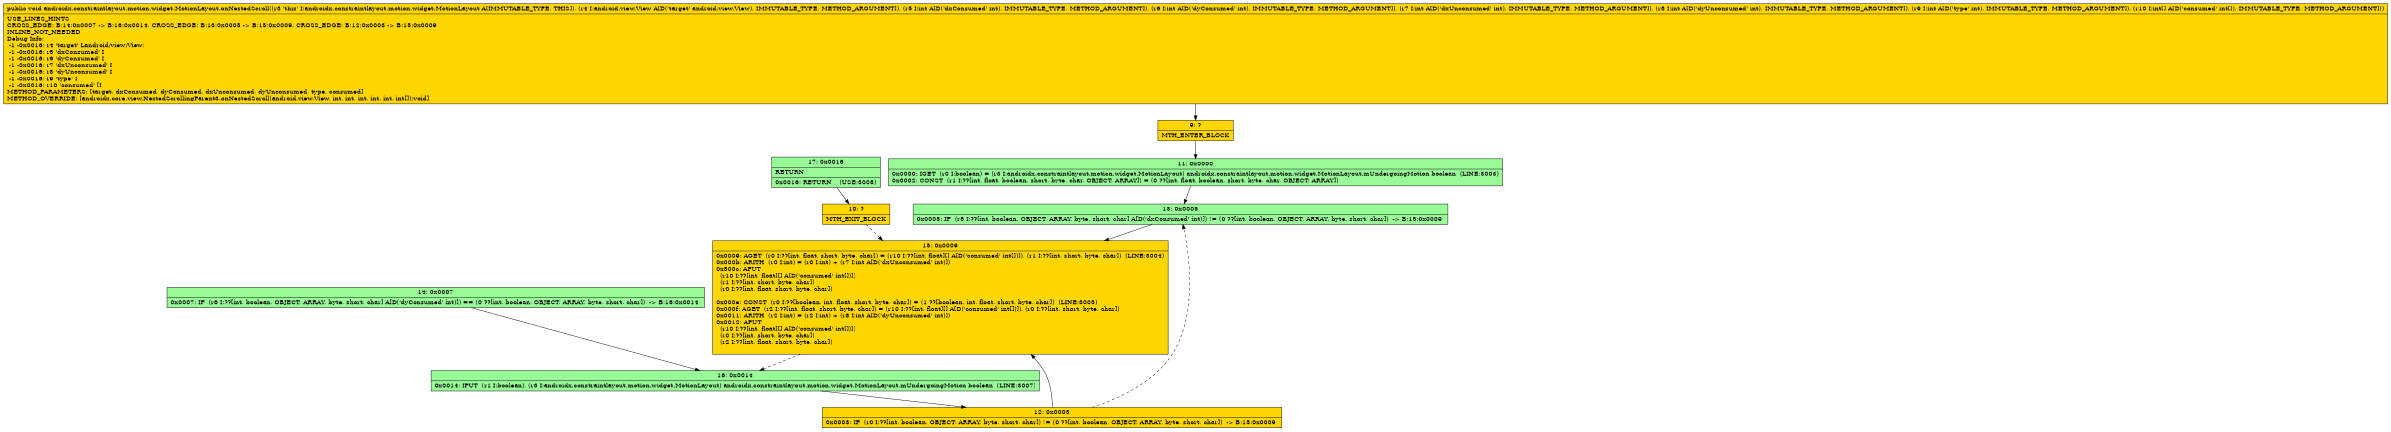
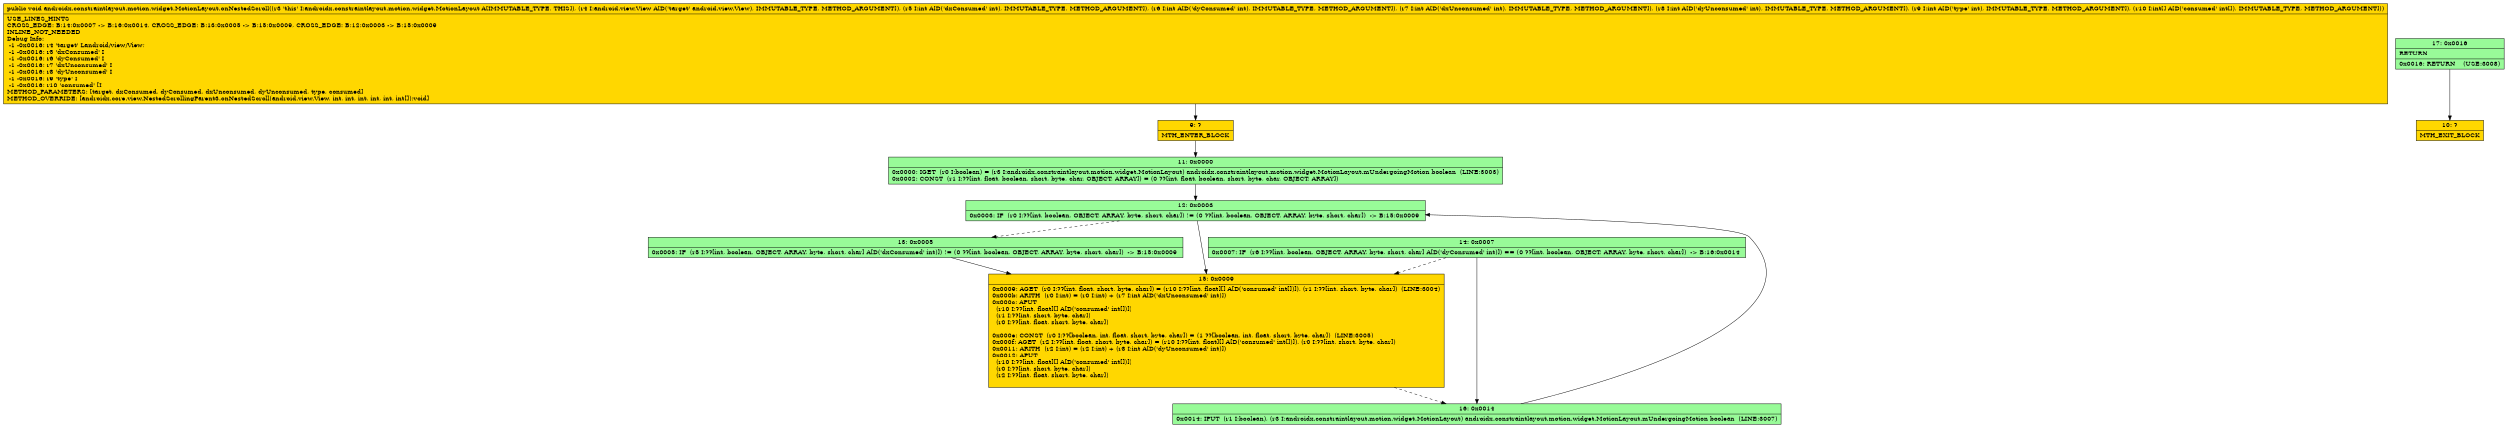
edge "11: 0x0000" -> "13: 0x0005": now "11: 0x0000" -> "12: 0x0003"
edge "10: ?" -> "15: 0x0009": now "14: 0x0007" -> "15: 0x0009"
node "15: 0x0009": text "0x500c: APUT" -> "0x000c: APUT"
node "12: 0x0003": fillcolor gold -> palegreen
